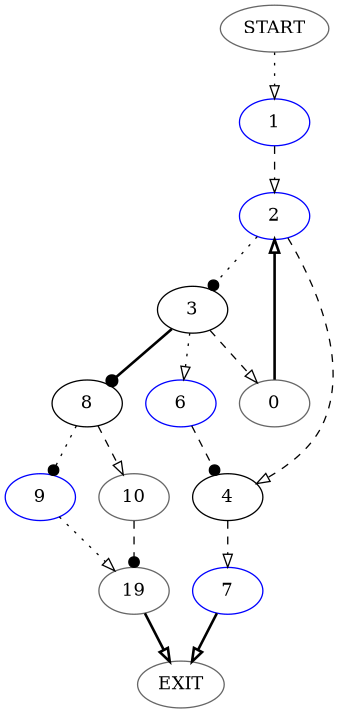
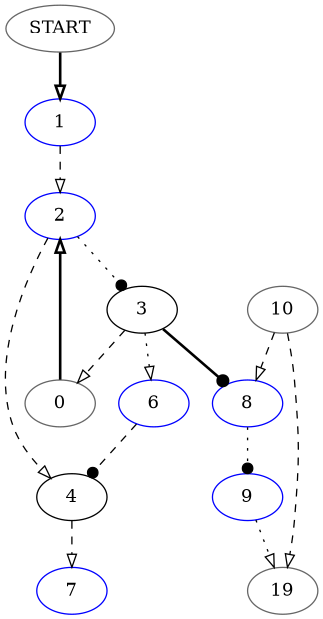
edge "START" -> "1": style dotted -> bold
node "8": color black -> blue
edge "8" -> "10": reversed
edge "10" -> "19": arrowhead dot -> onormal
node "EXIT": removed
